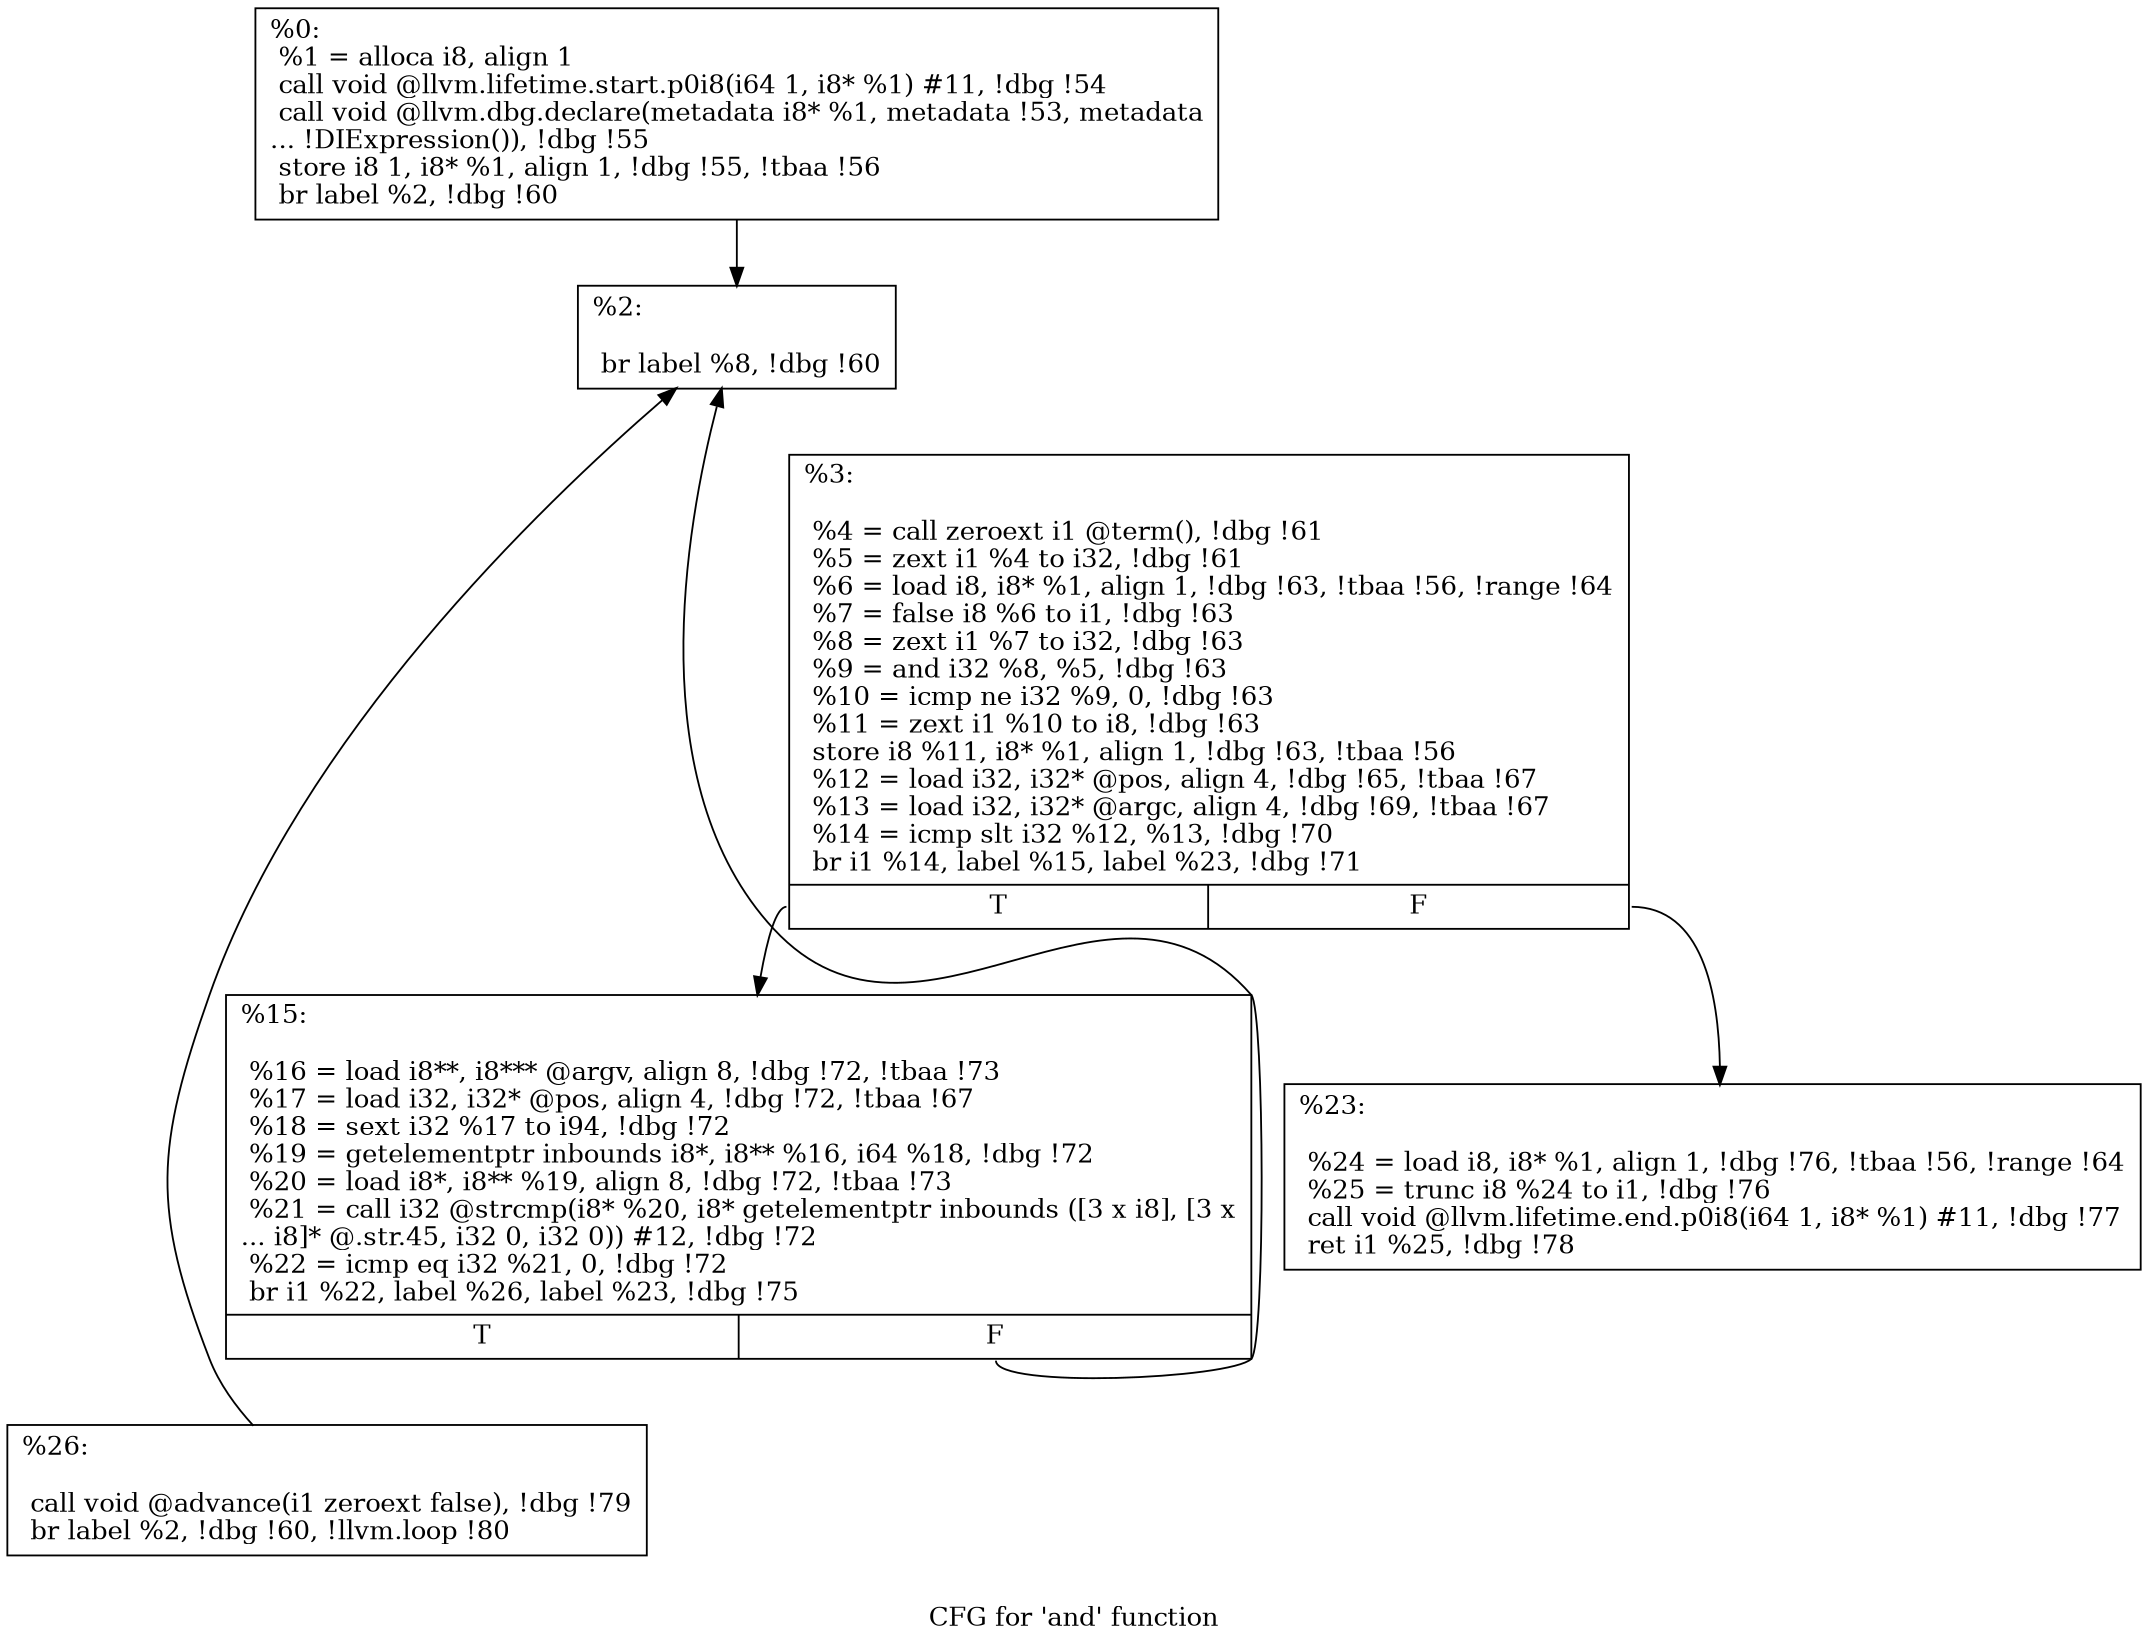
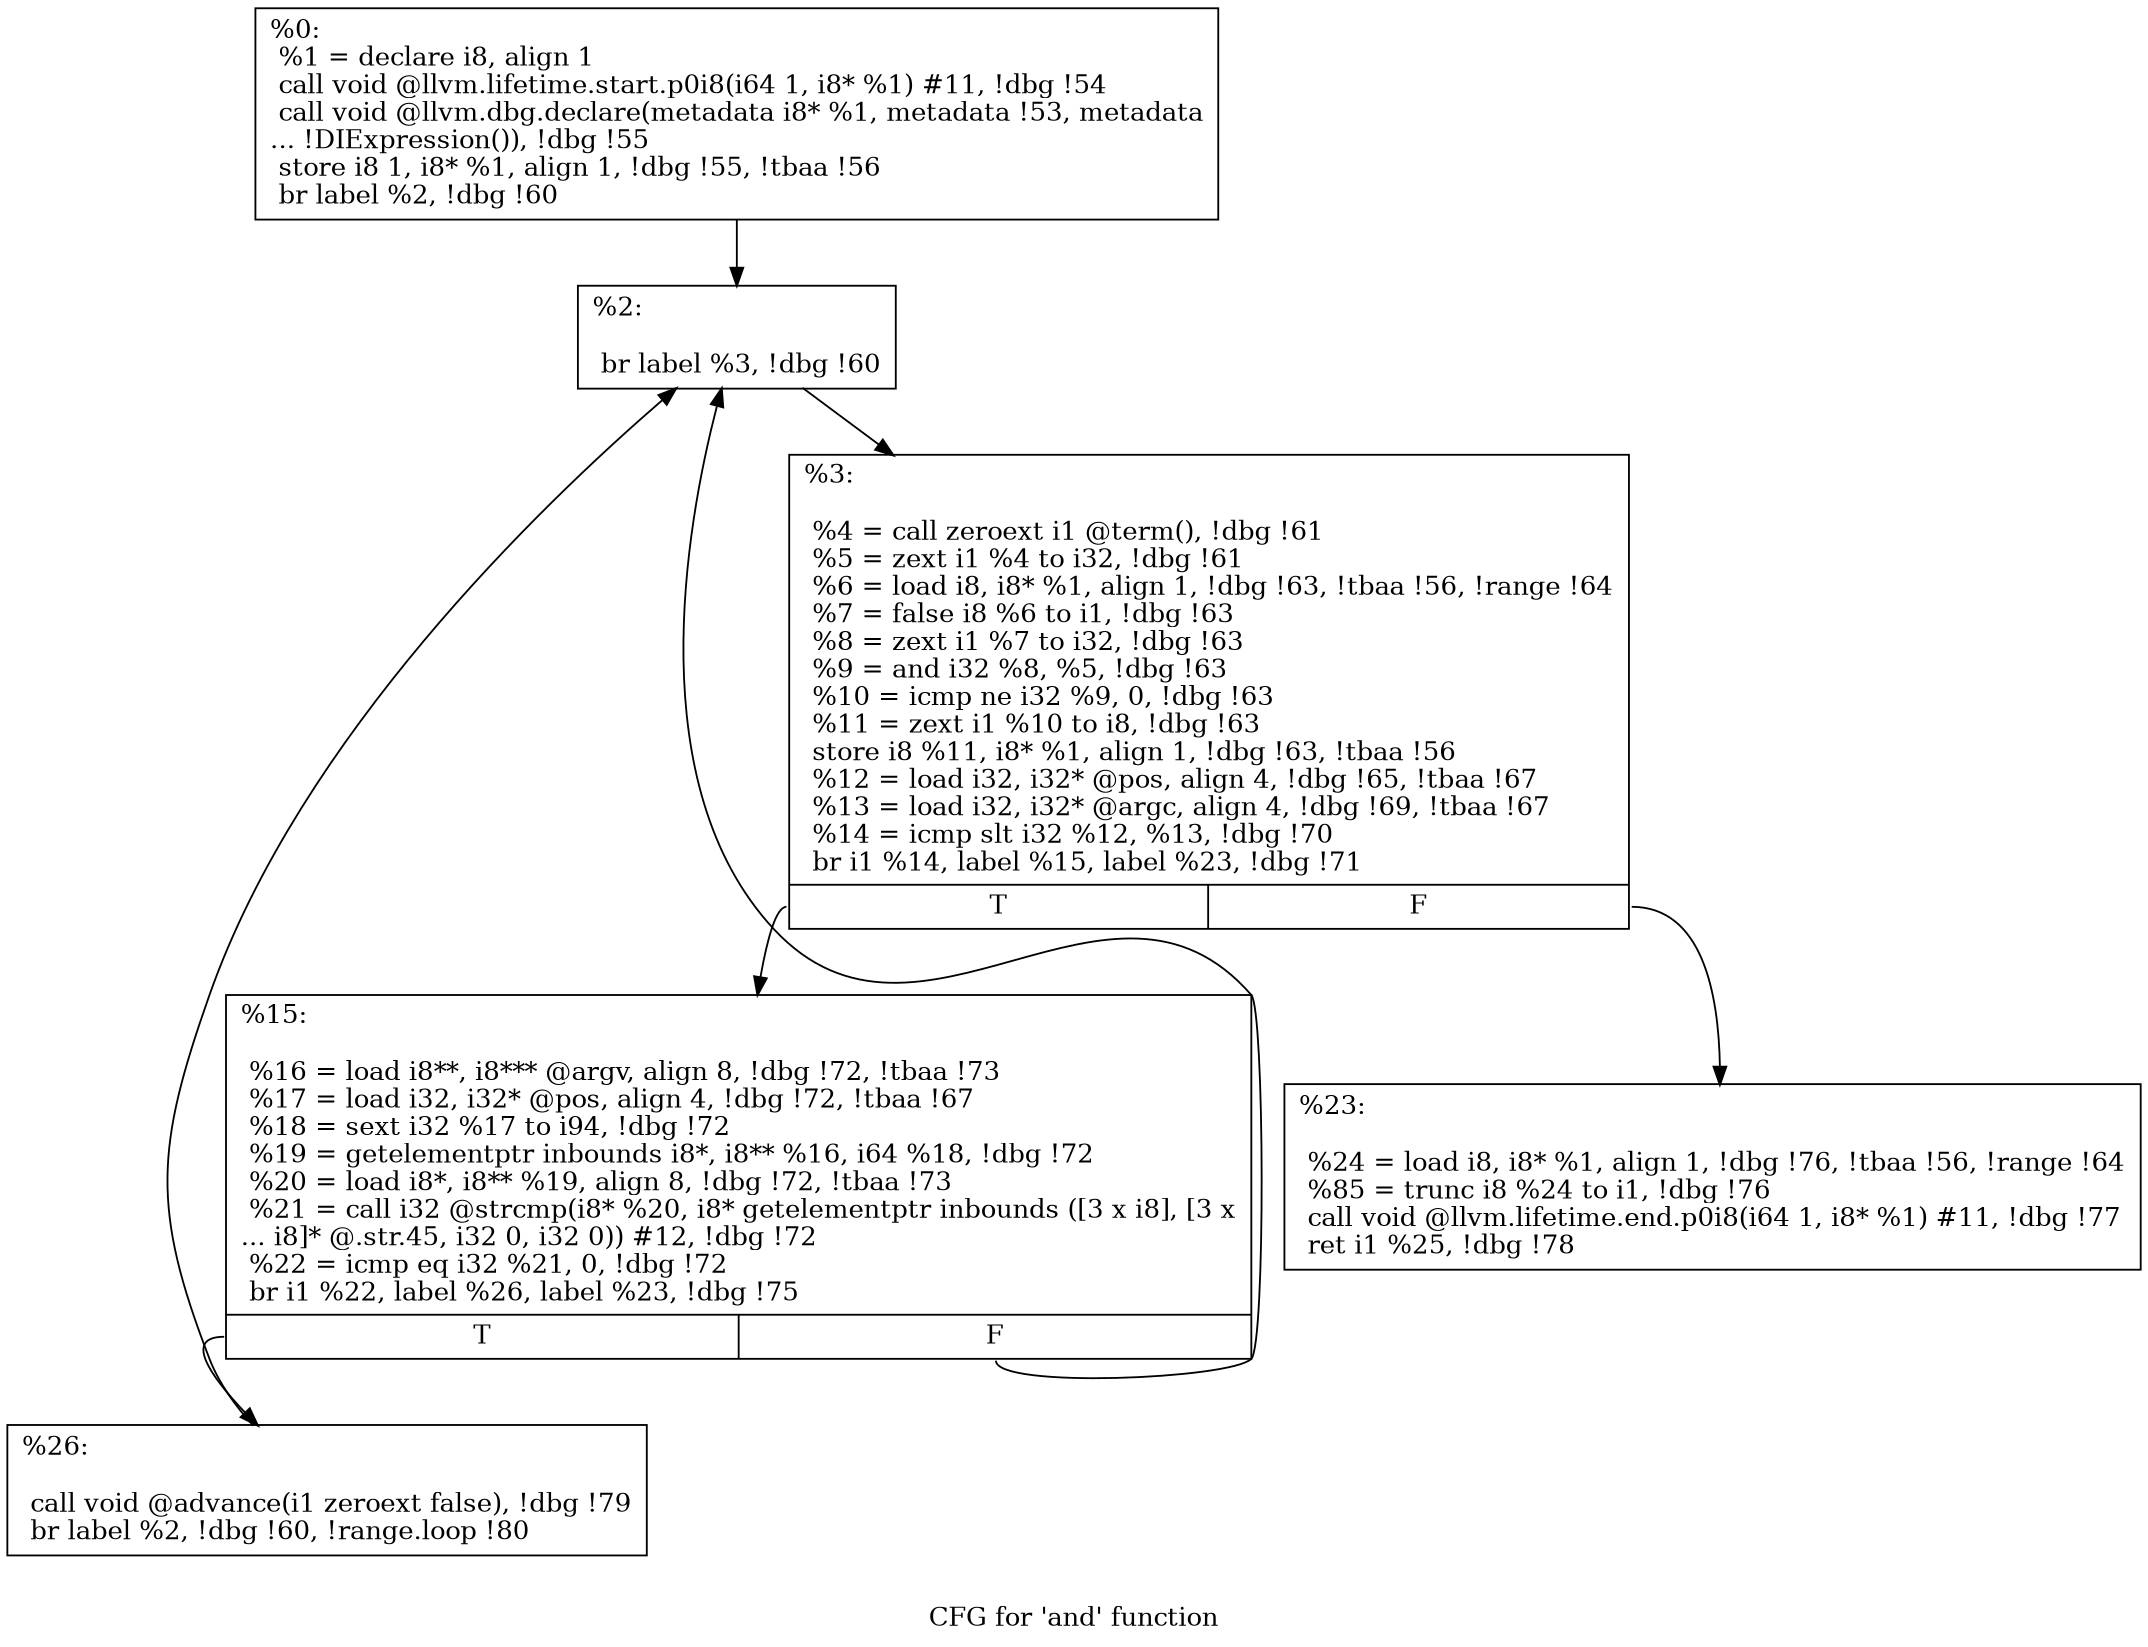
node "%0:": text "%1 = alloca i8, align 1" -> "%1 = declare i8, align 1"
node "%2:": text "br label %8, !dbg !60" -> "br label %3, !dbg !60"
edge "%2:" -> "%3:": added
node "%23:": text "%25 = trunc i8 %24 to i1, !dbg !76" -> "%85 = trunc i8 %24 to i1, !dbg !76"
edge "%15:" -> "%26:": added
node "%26:": text "br label %2, !dbg !60, !llvm.loop !80" -> "br label %2, !dbg !60, !range.loop !80"
